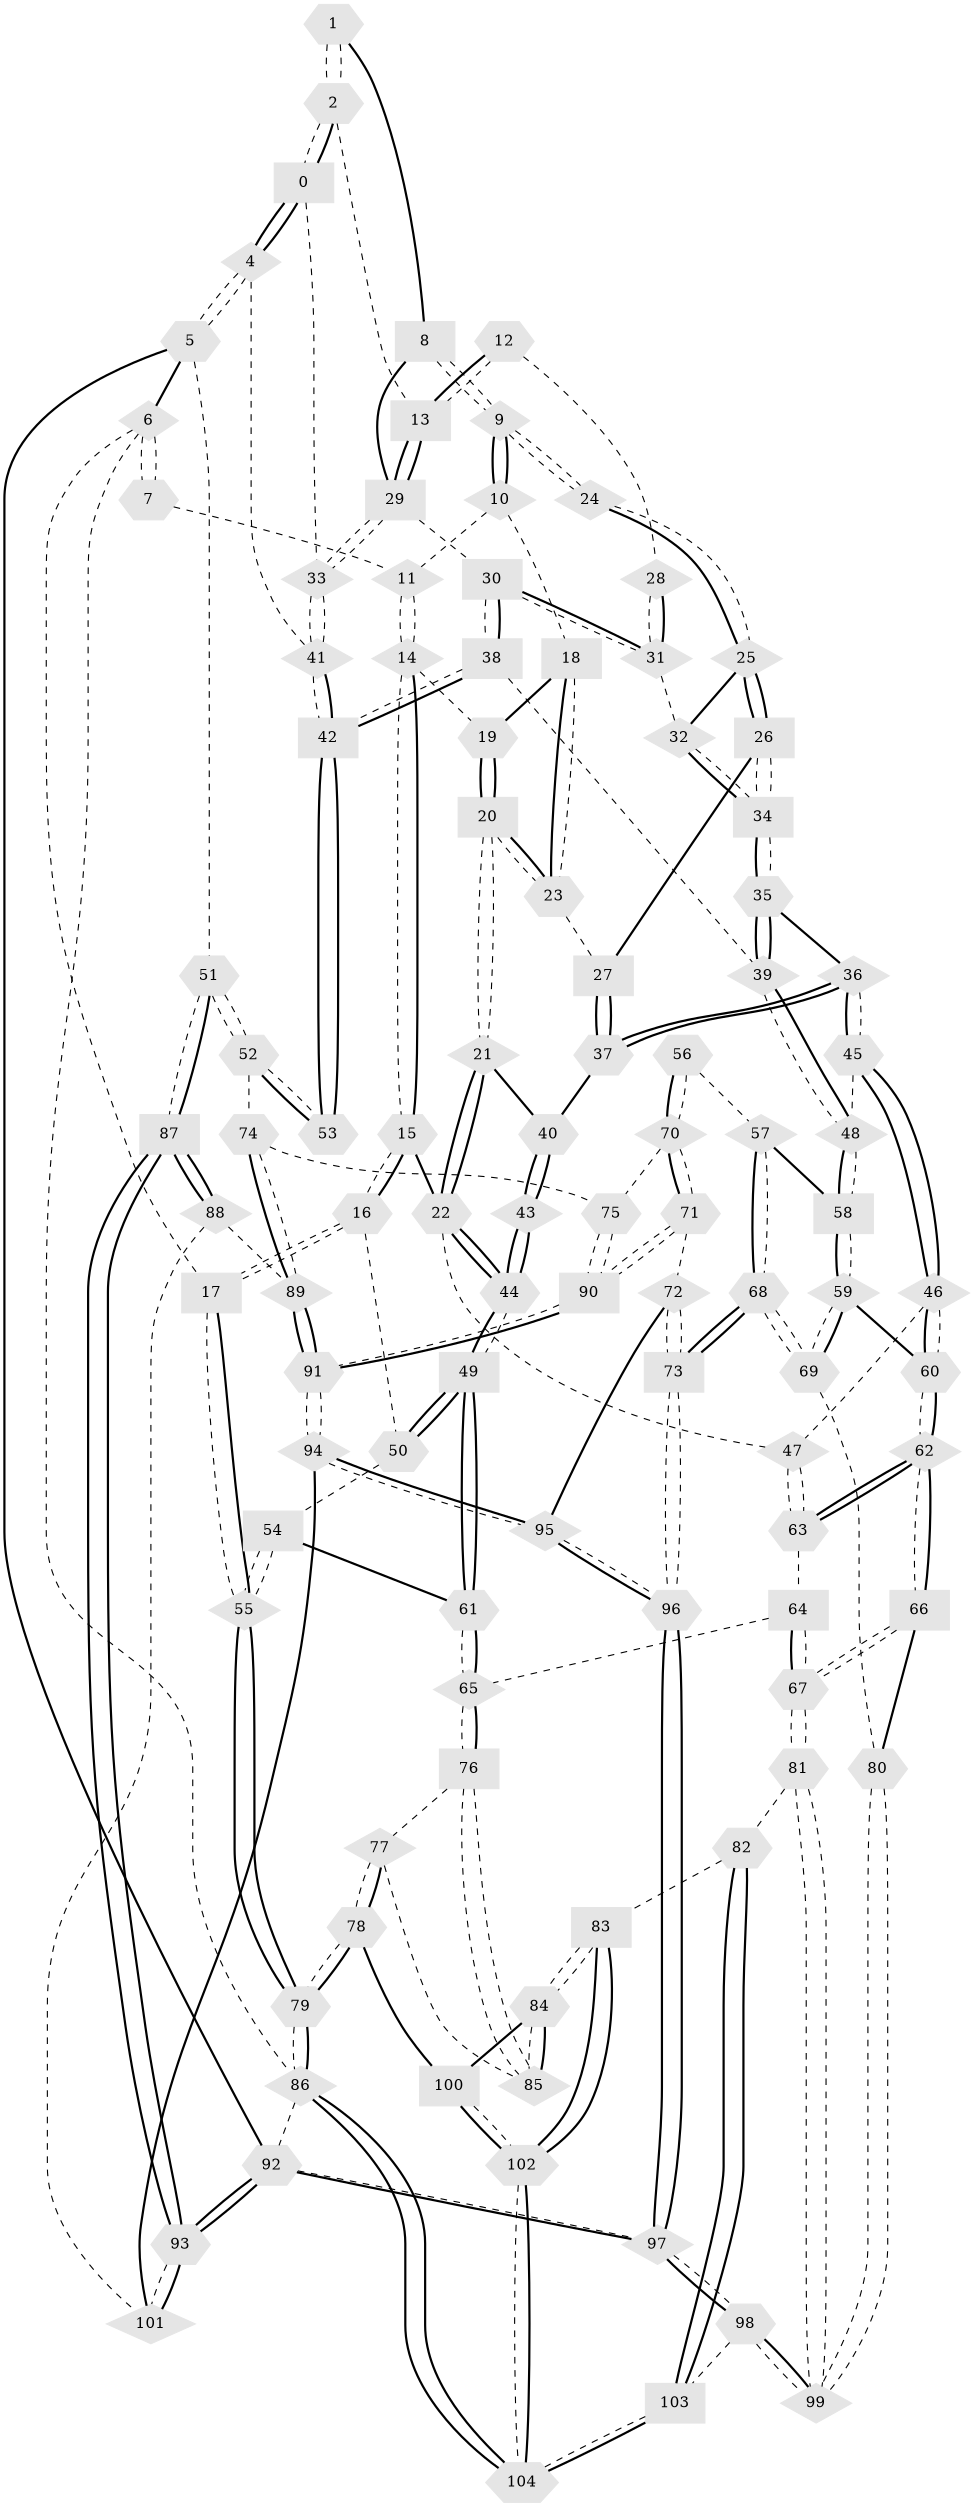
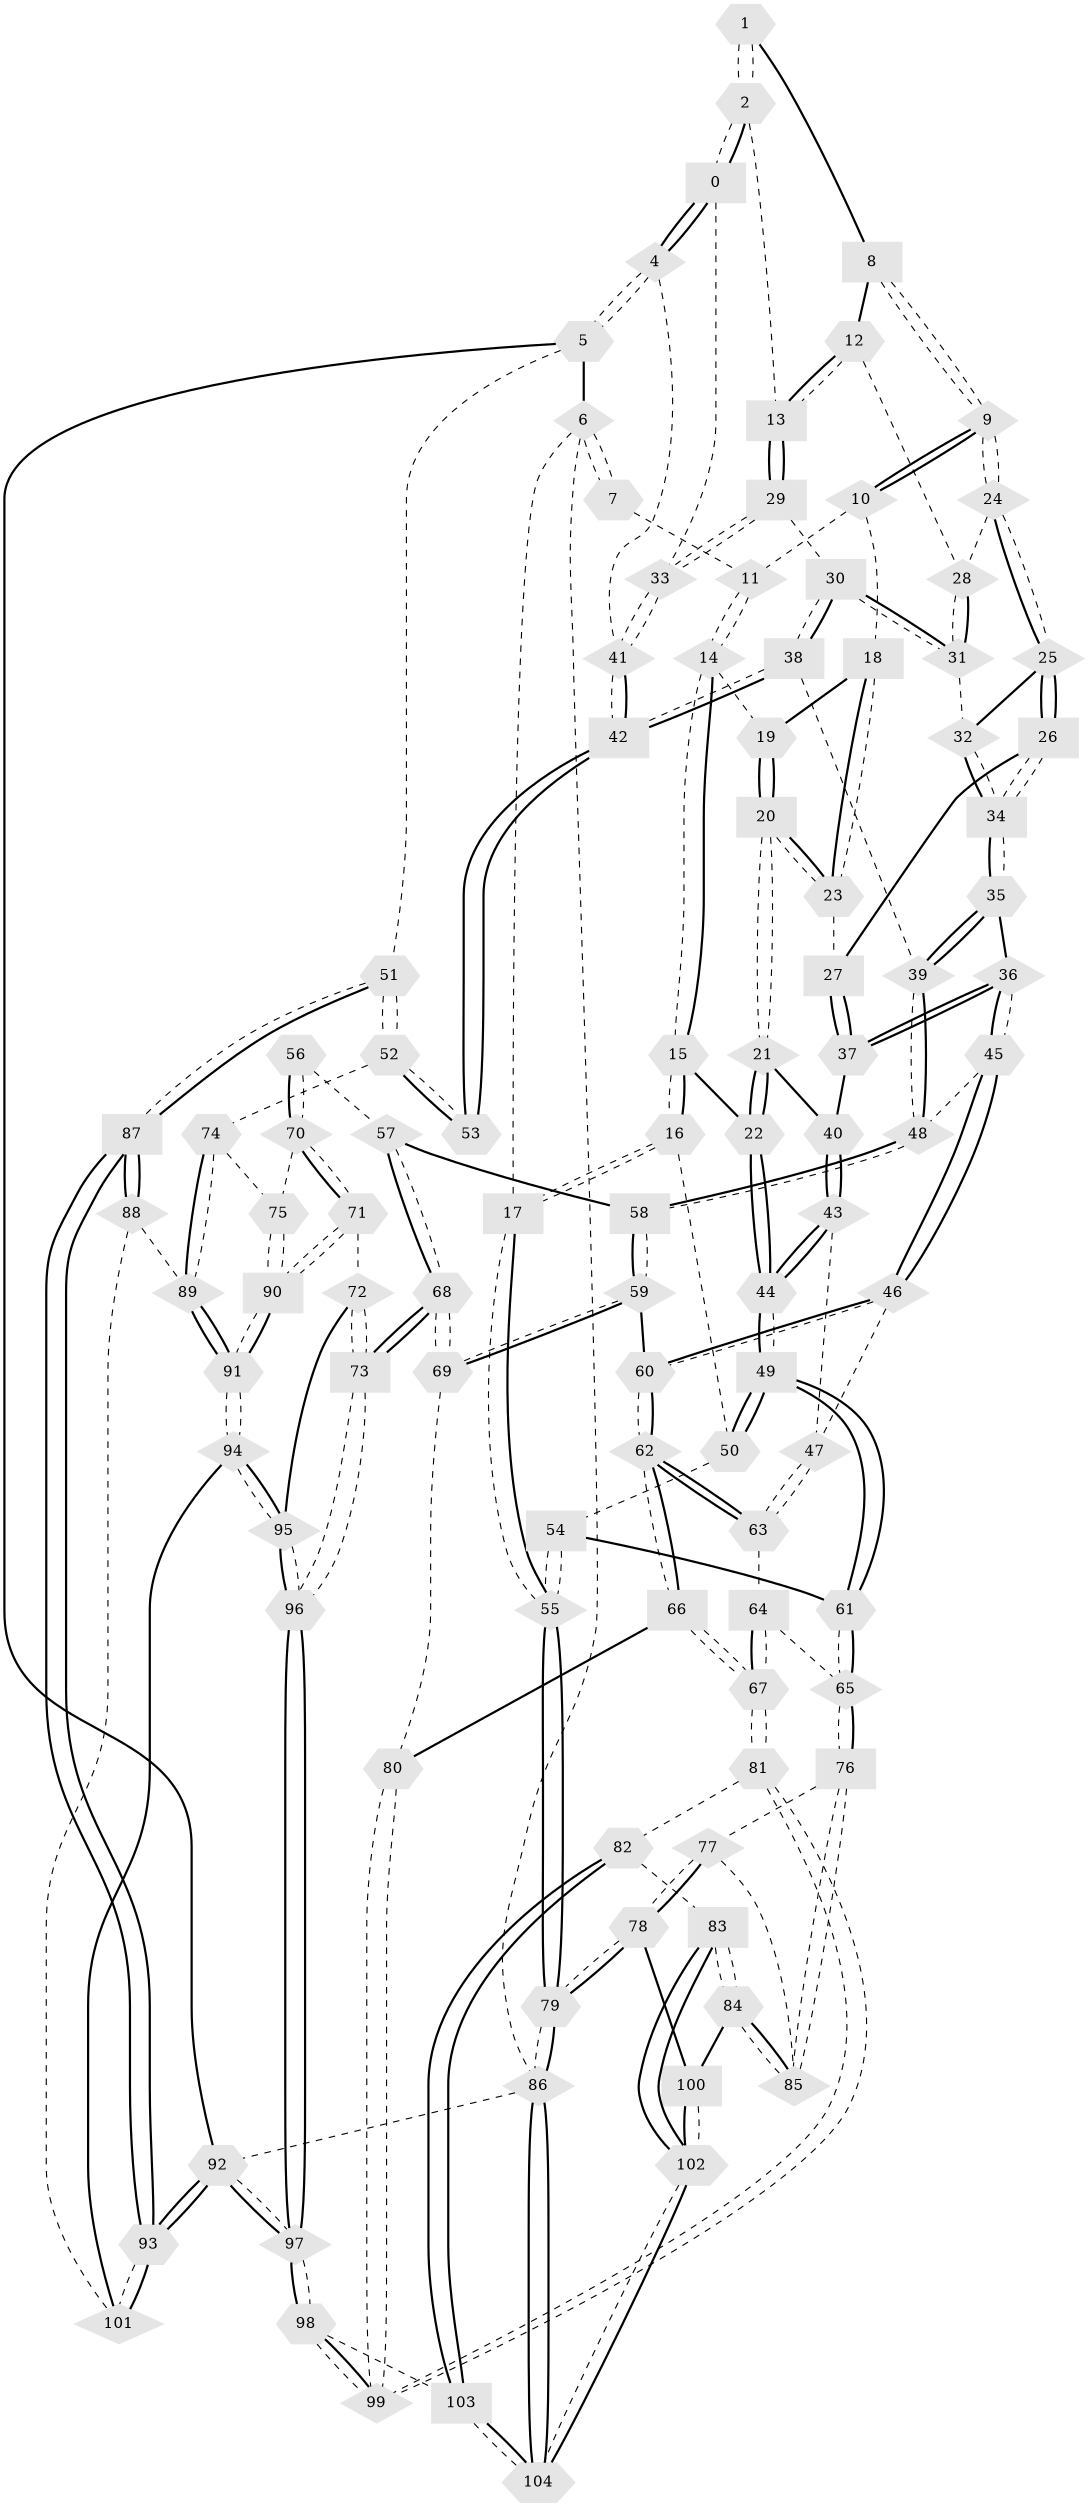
edge "8" -- "29": now "8" -- "12"
edge "24" -- "28": added
edge "22" -- "47": now "43" -- "47"
